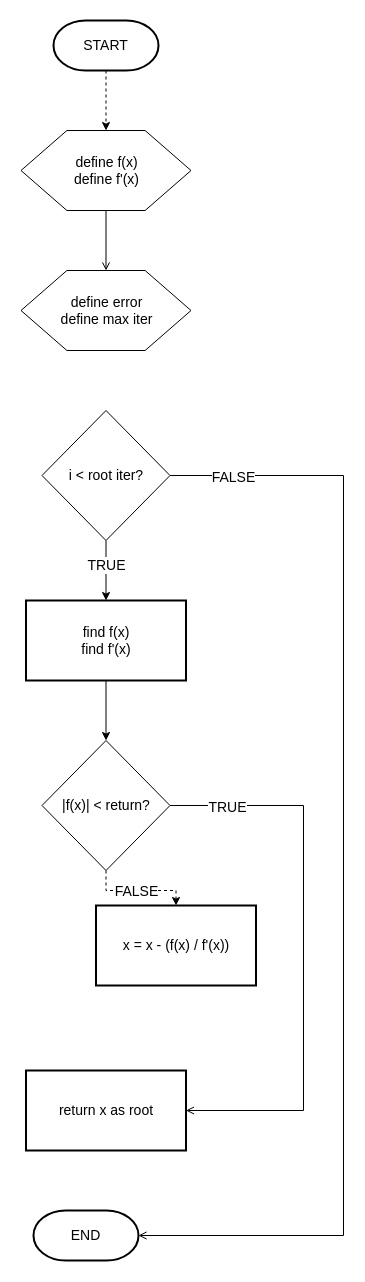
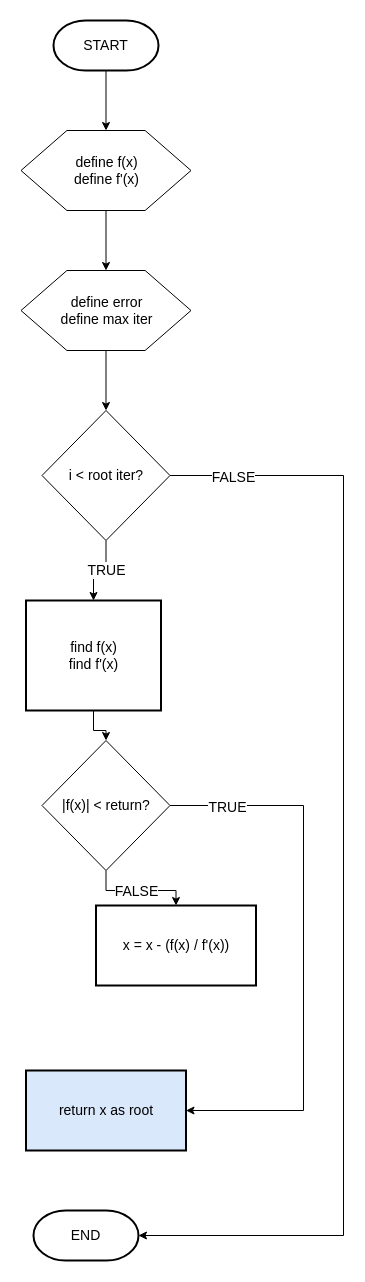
edge "START" -> "define f(x) define f'(x)": style dashed -> solid
edge "define f(x) define f'(x)" -> "define error define max iter": arrowhead open -> classic
edge "define error define max iter" -> "i < root iter?": added
node "find f(x) find f'(x)": size 160x80 -> 135x110
edge "|f(x)| < return?" -> "x = x - (f(x) / f'(x))": style dashed -> solid
node "return x as root": fillcolor #ffffff -> #dae8fc
edge "|f(x)| < return?" -> "return x as root": arrowhead open -> classic
edge "i < root iter?" -> "END": arrowhead open -> classic
